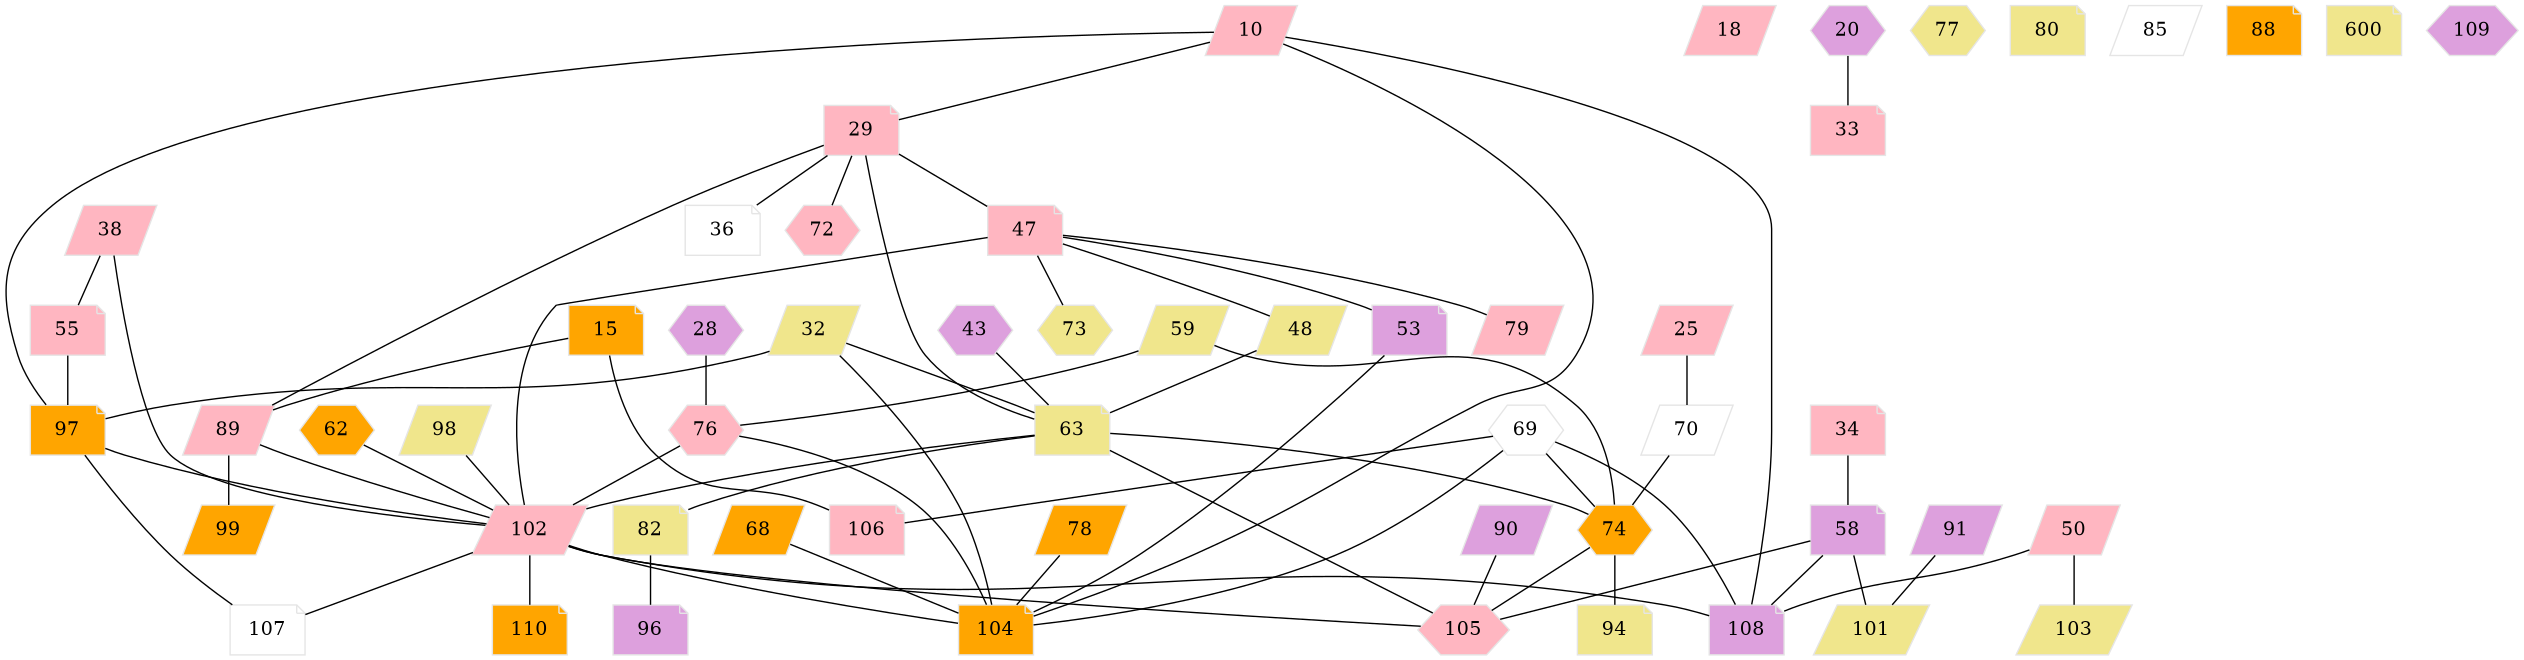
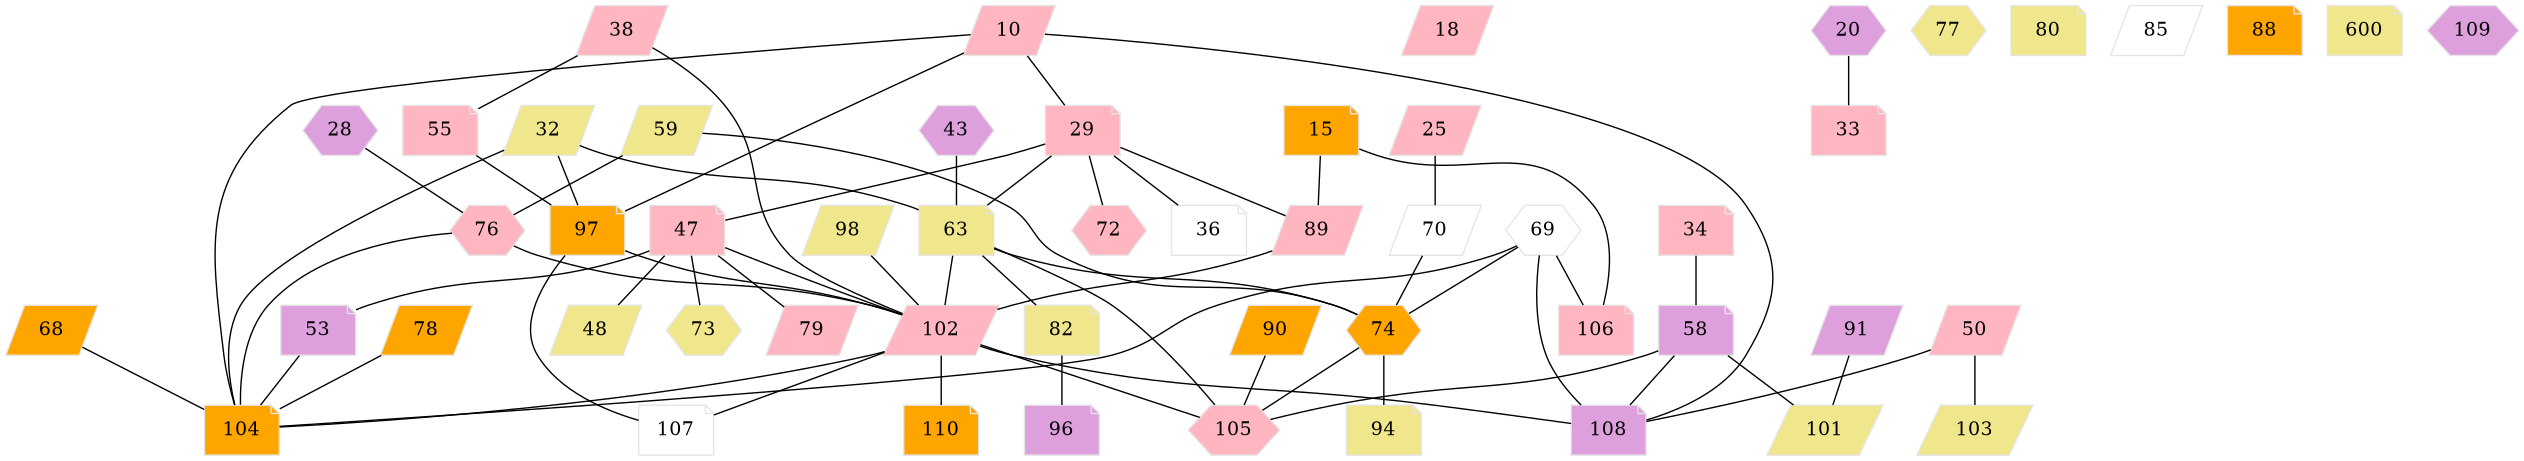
edge "48" -- "63": removed
node "62": removed
node "99": removed
node "90": fillcolor plum -> orange
